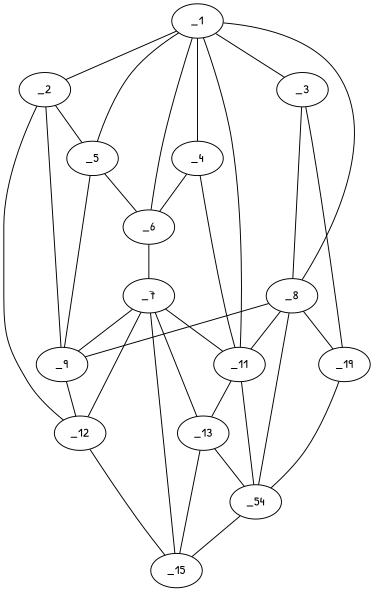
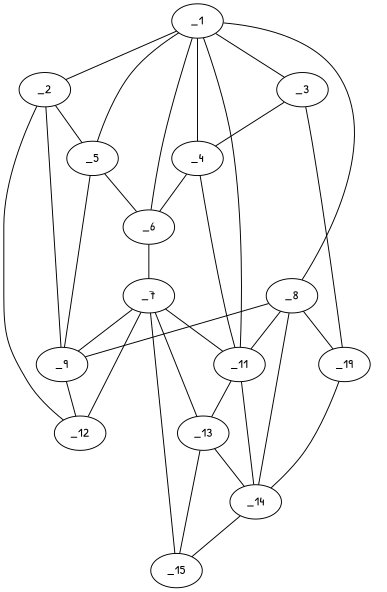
edge "_3" -- "_8": now "_3" -- "_4"
node "_54": label "_54" -> "_14"
edge "_12" -- "_15": removed
